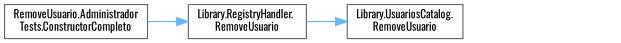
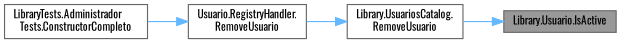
node "RemoveUsuario.Administrador Tests.ConstructorCompleto": label "RemoveUsuario.Administrador Tests.ConstructorCompleto" -> "LibraryTests.Administrador Tests.ConstructorCompleto"
node "Library.RegistryHandler. RemoveUsuario": label "Library.RegistryHandler. RemoveUsuario" -> "Usuario.RegistryHandler. RemoveUsuario"
node "Library.Usuario.IsActive": added
